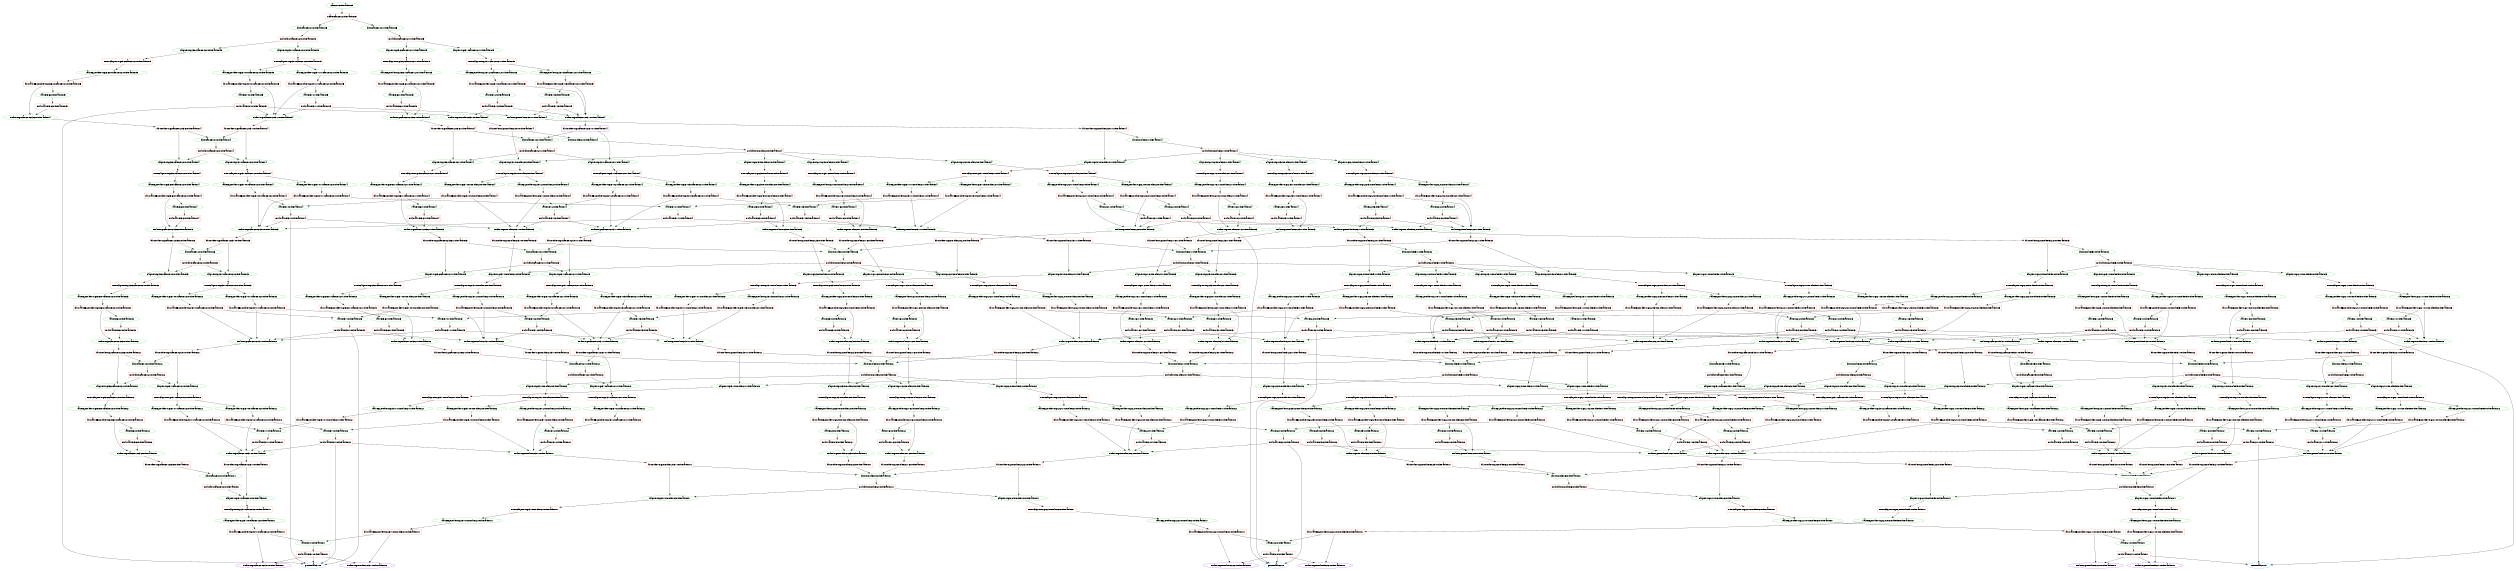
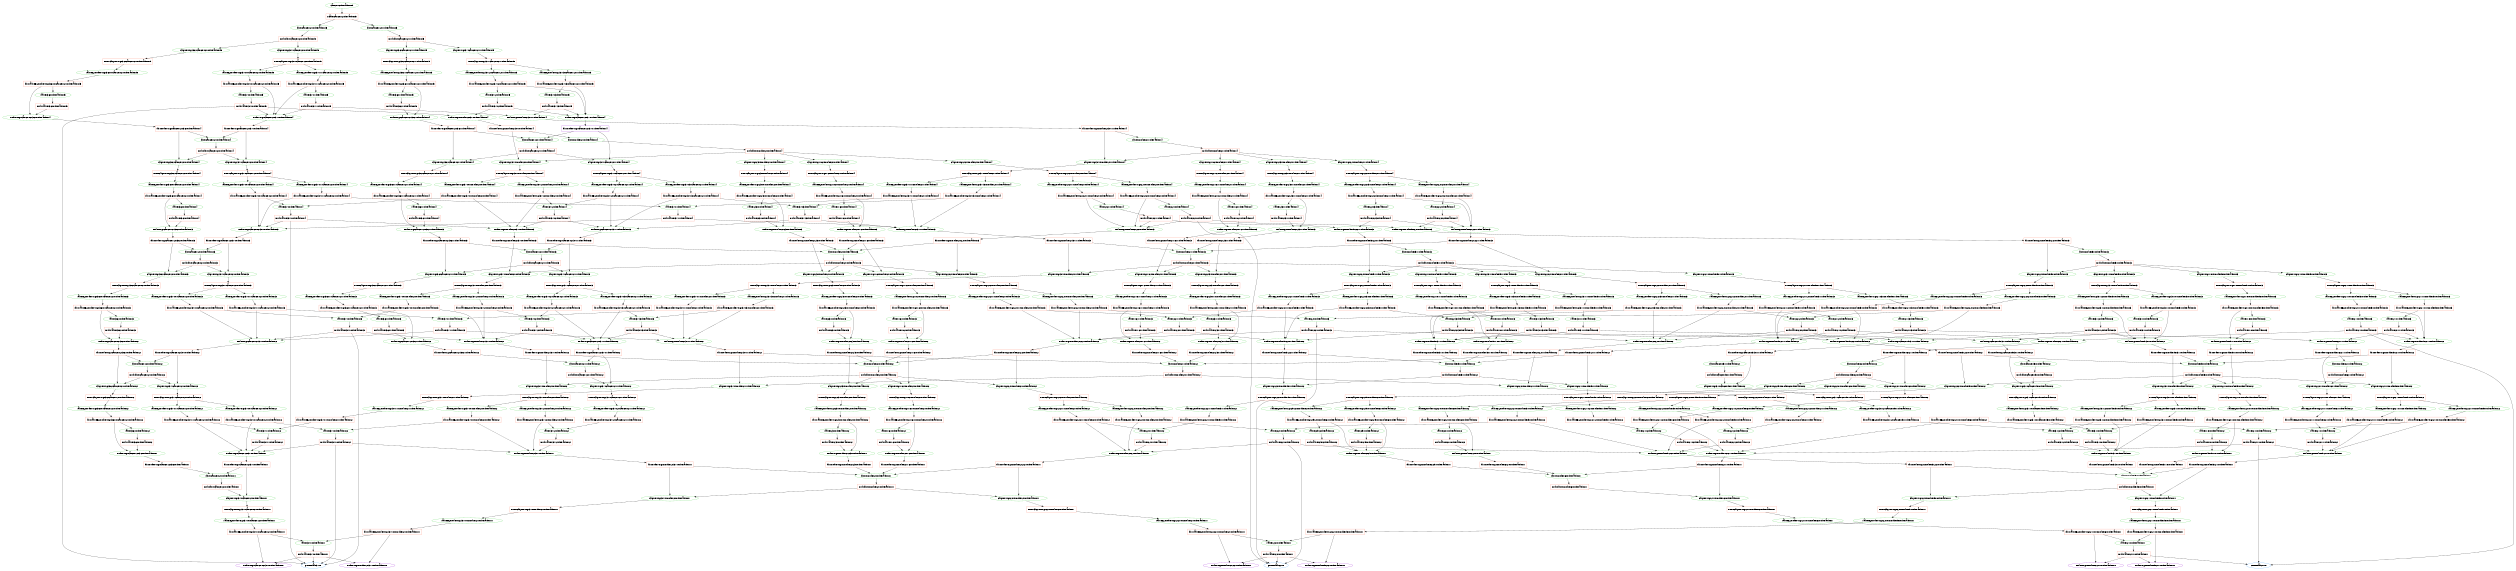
node "valueByNodeMsg_21_0_smoke_6_0_iteration_2": removed
